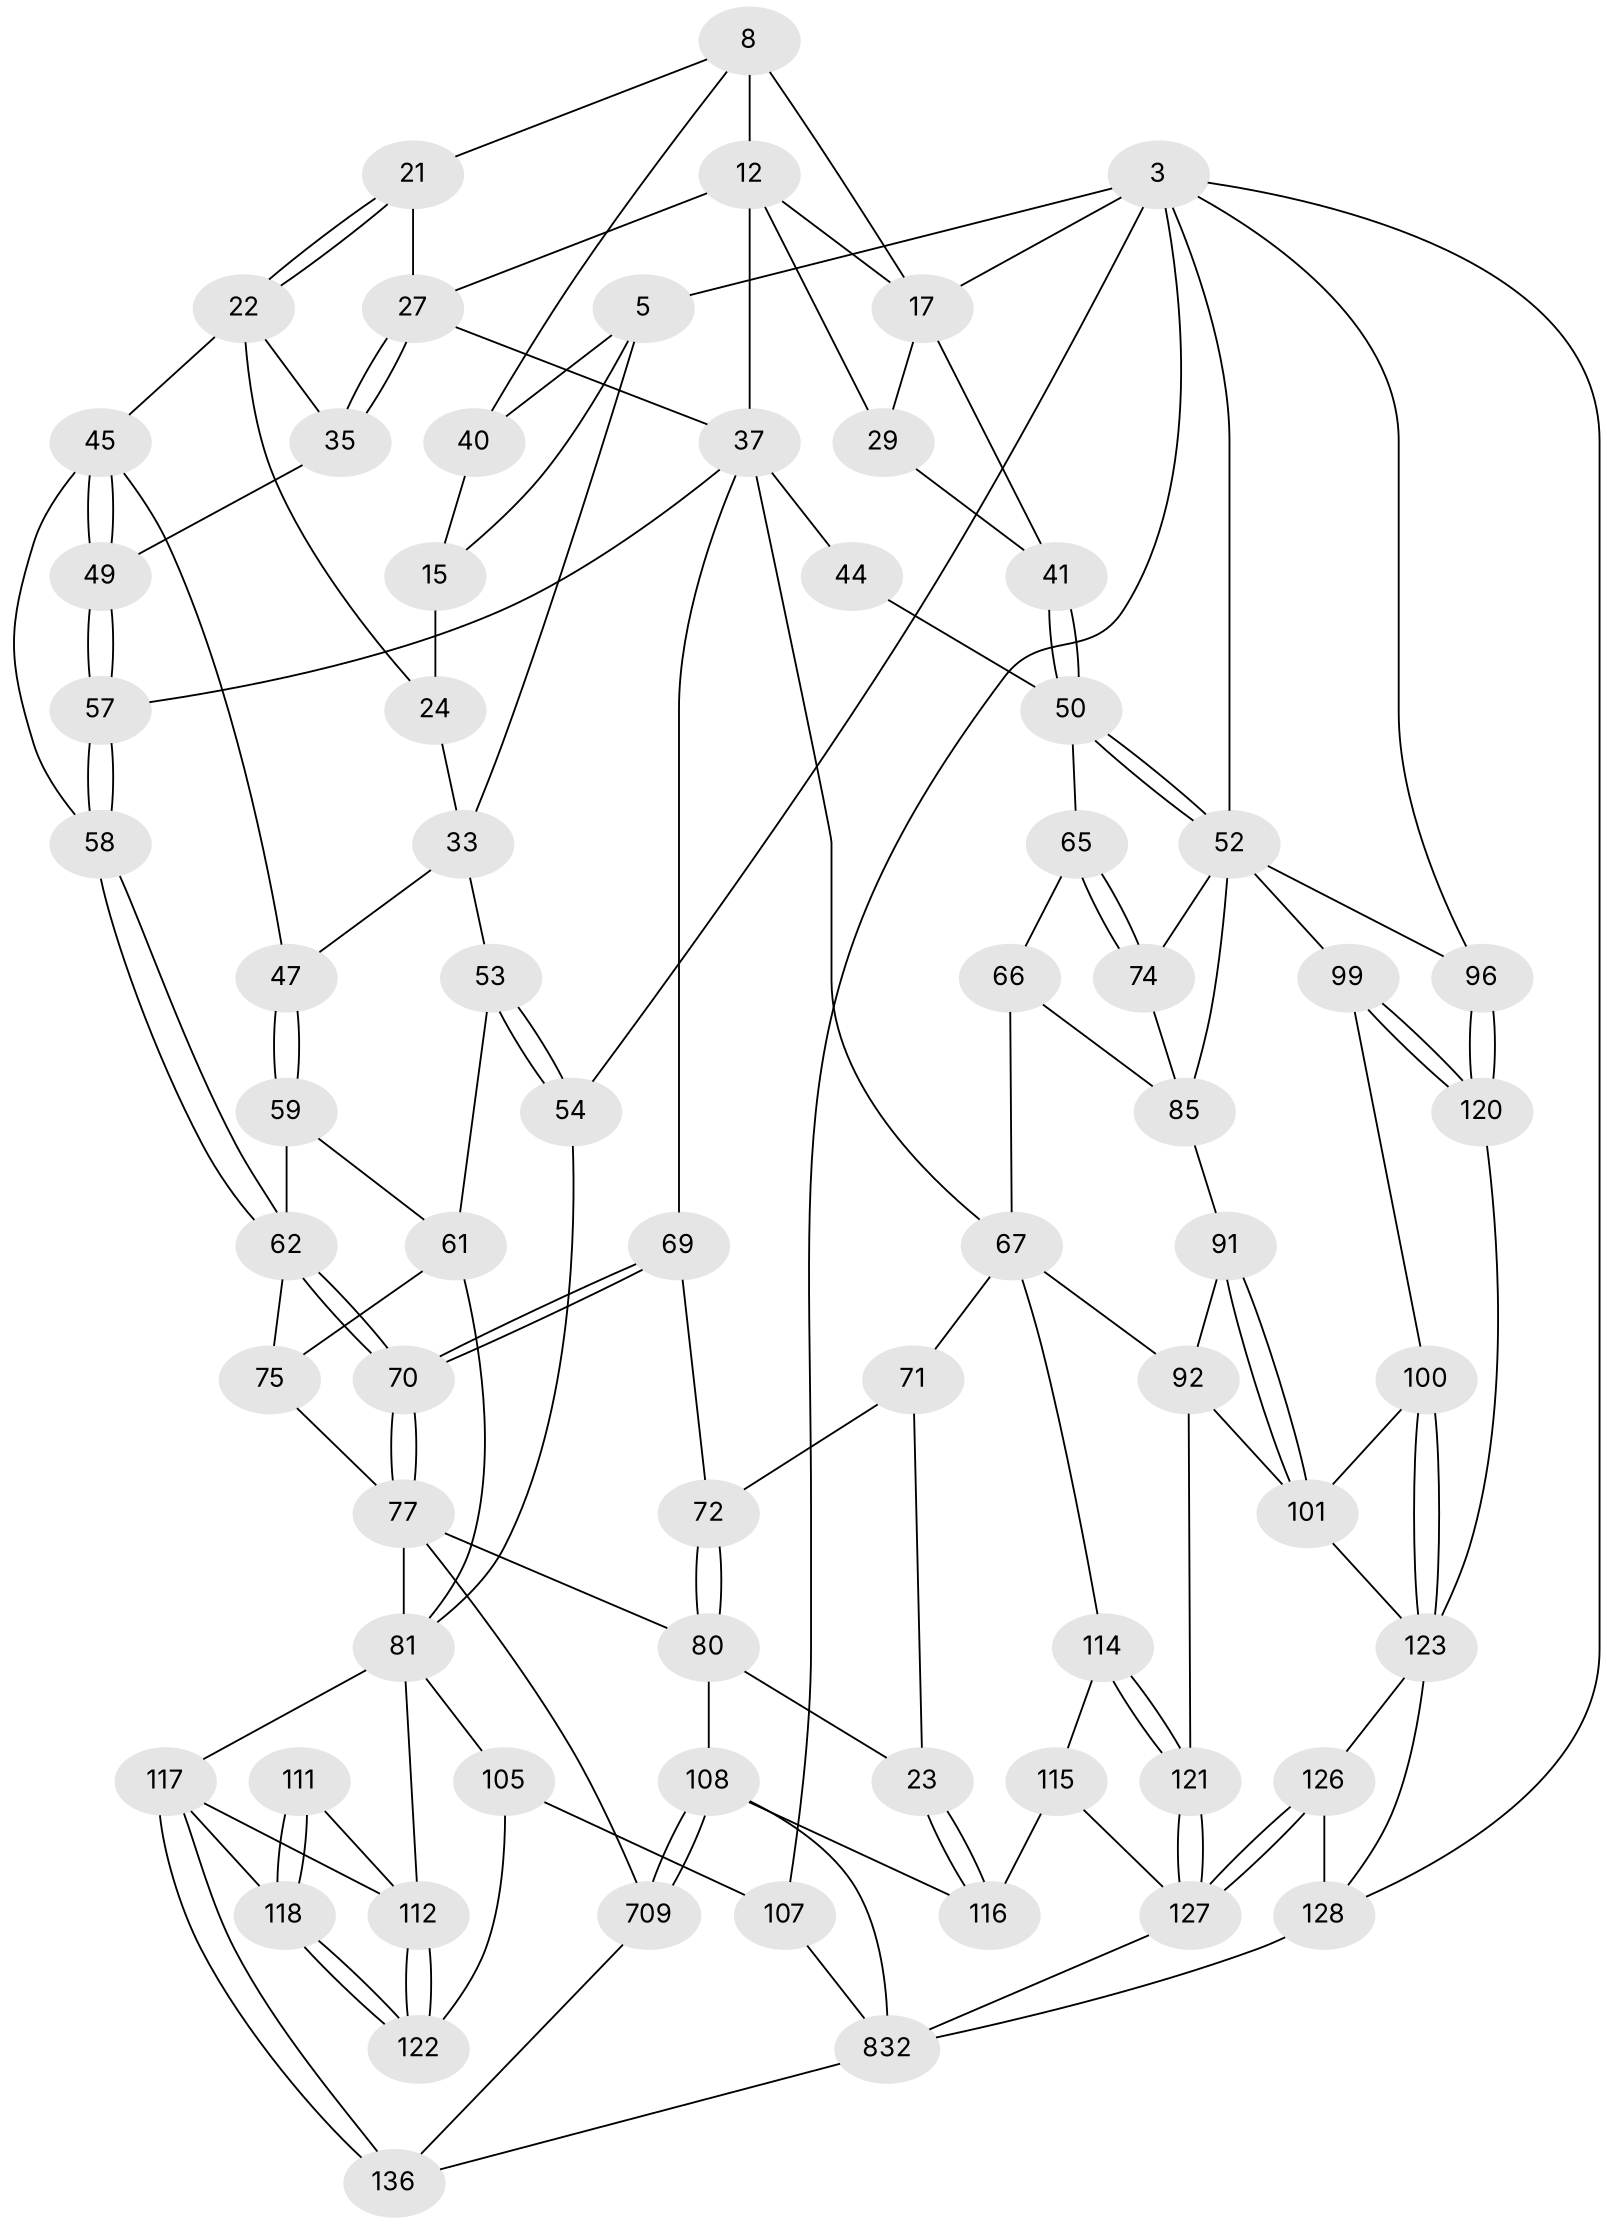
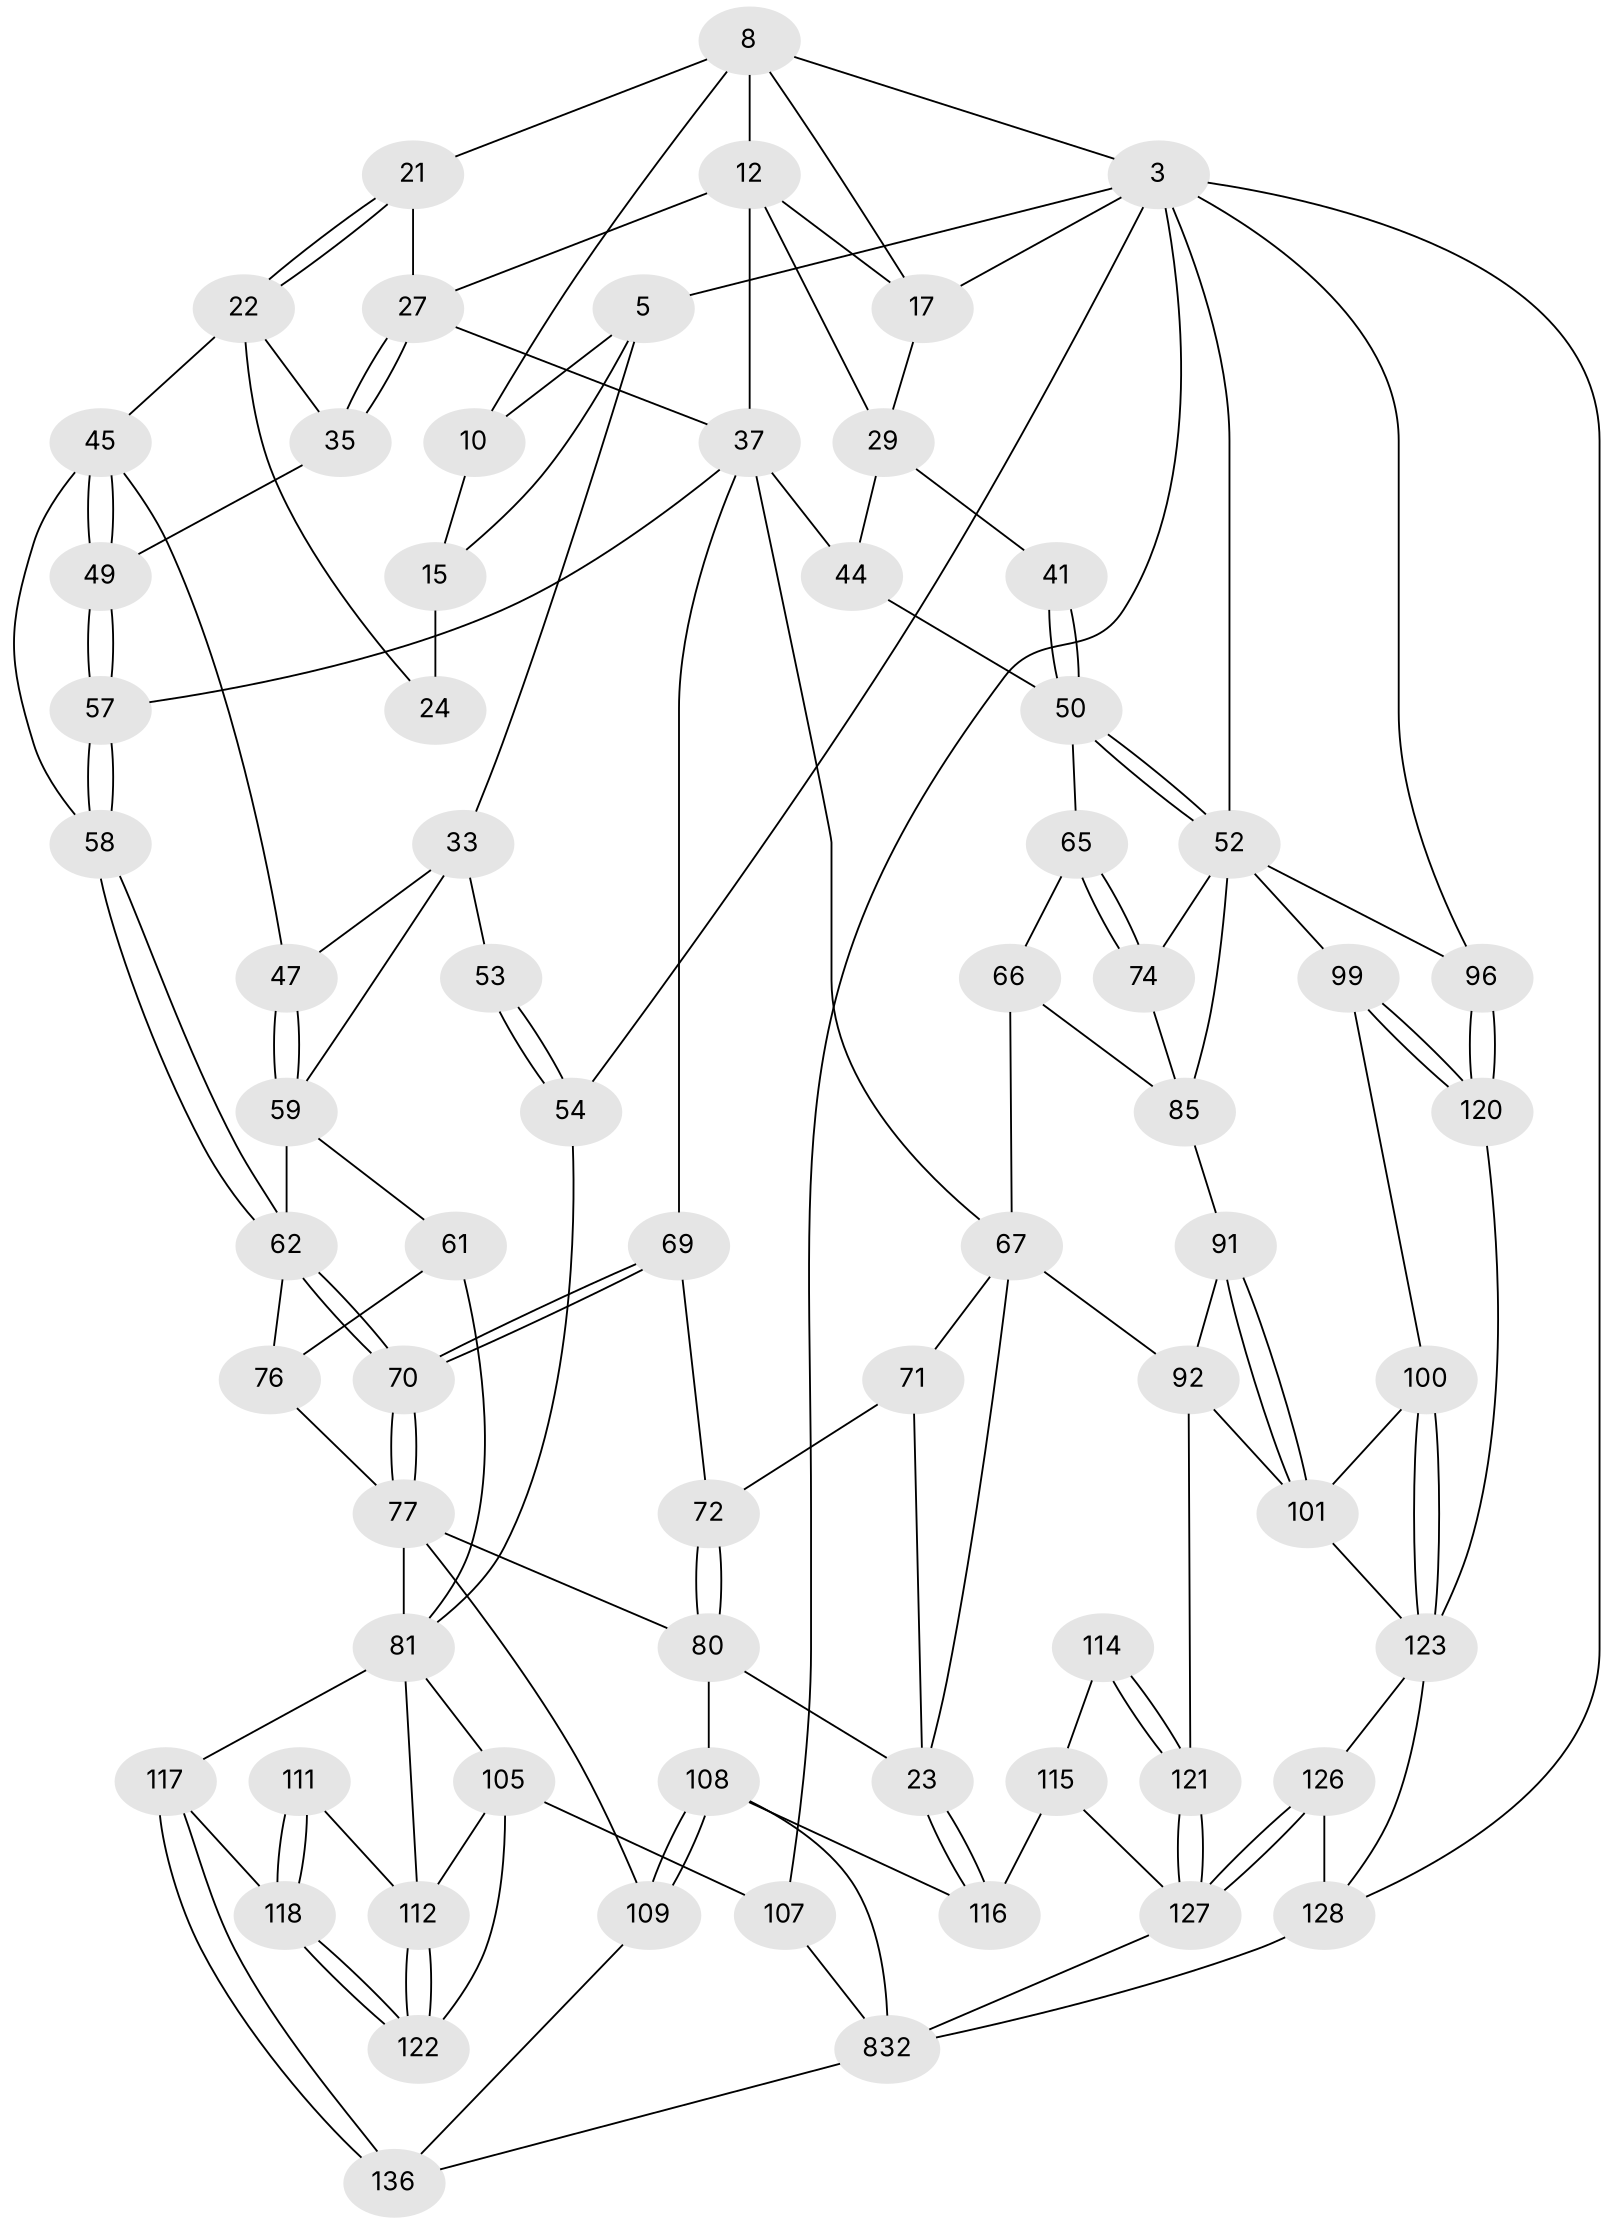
edge "8" -- "3": added
edge "17" -- "41": removed
node "40": label "40" -> "10"
edge "29" -- "44": added
edge "24" -- "33": now "59" -- "33"
edge "53" -- "61": removed
node "75": label "75" -> "76"
edge "67" -- "114": now "67" -- "23"
edge "117" -- "112": now "105" -- "112"
node "709": label "709" -> "109"
